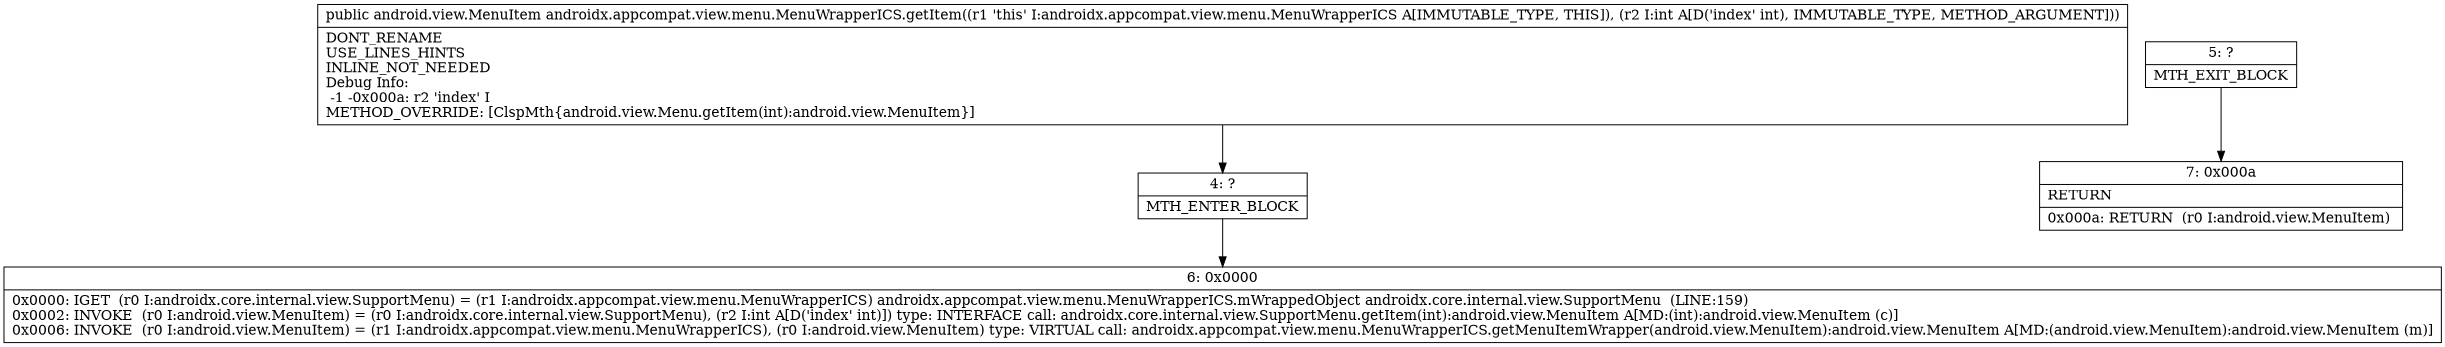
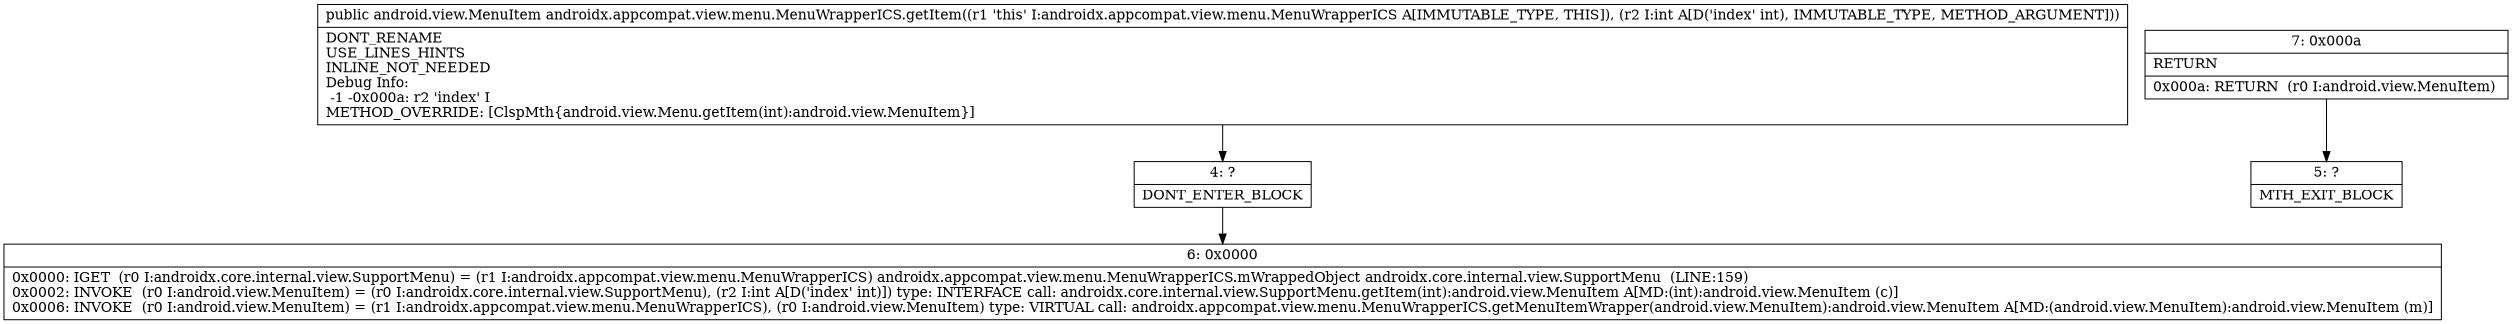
edge "5: ?" -> "7: 0x000a": reversed
node "4: ?": text "MTH_ENTER_BLOCK" -> "DONT_ENTER_BLOCK"
